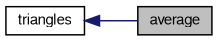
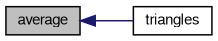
edge "average" -> "triangles": reversed
